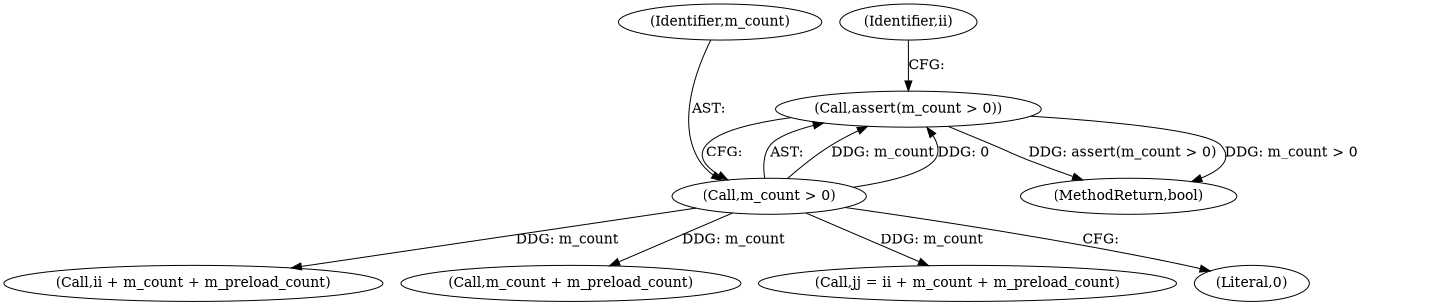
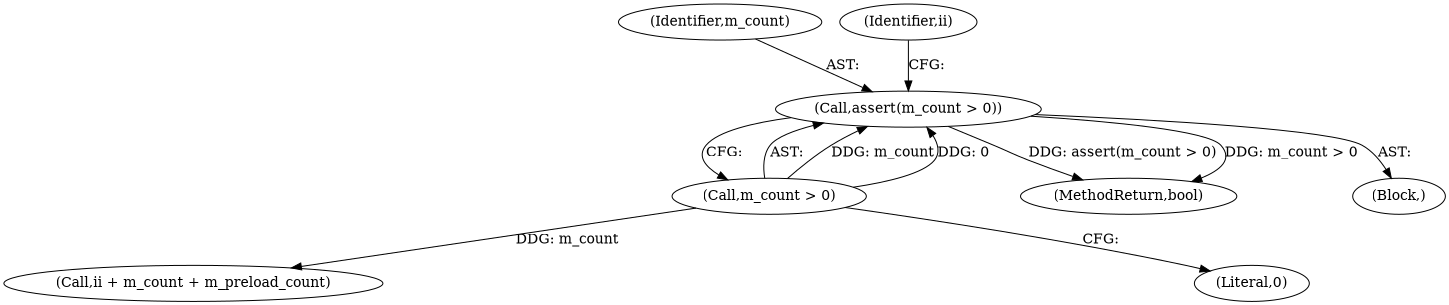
edge "(Identifier,m_count)" -> "(Call,m_count > 0)": now "(Identifier,m_count)" -> "(Call,assert(m_count > 0))"
node "(Block,)": added
node "(Call,m_count + m_preload_count)": removed
node "(Call,jj = ii + m_count + m_preload_count)": removed
